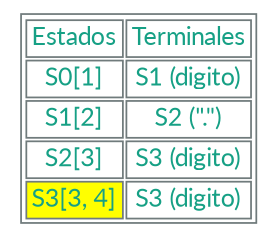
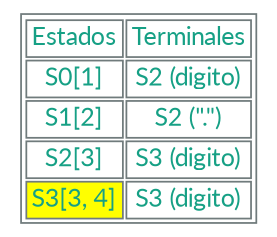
node "Estados": text "S1 (digito)" -> "S2 (digito)"
